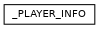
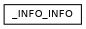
node "_PLAYER_INFO": label "_PLAYER_INFO" -> "_INFO_INFO"
